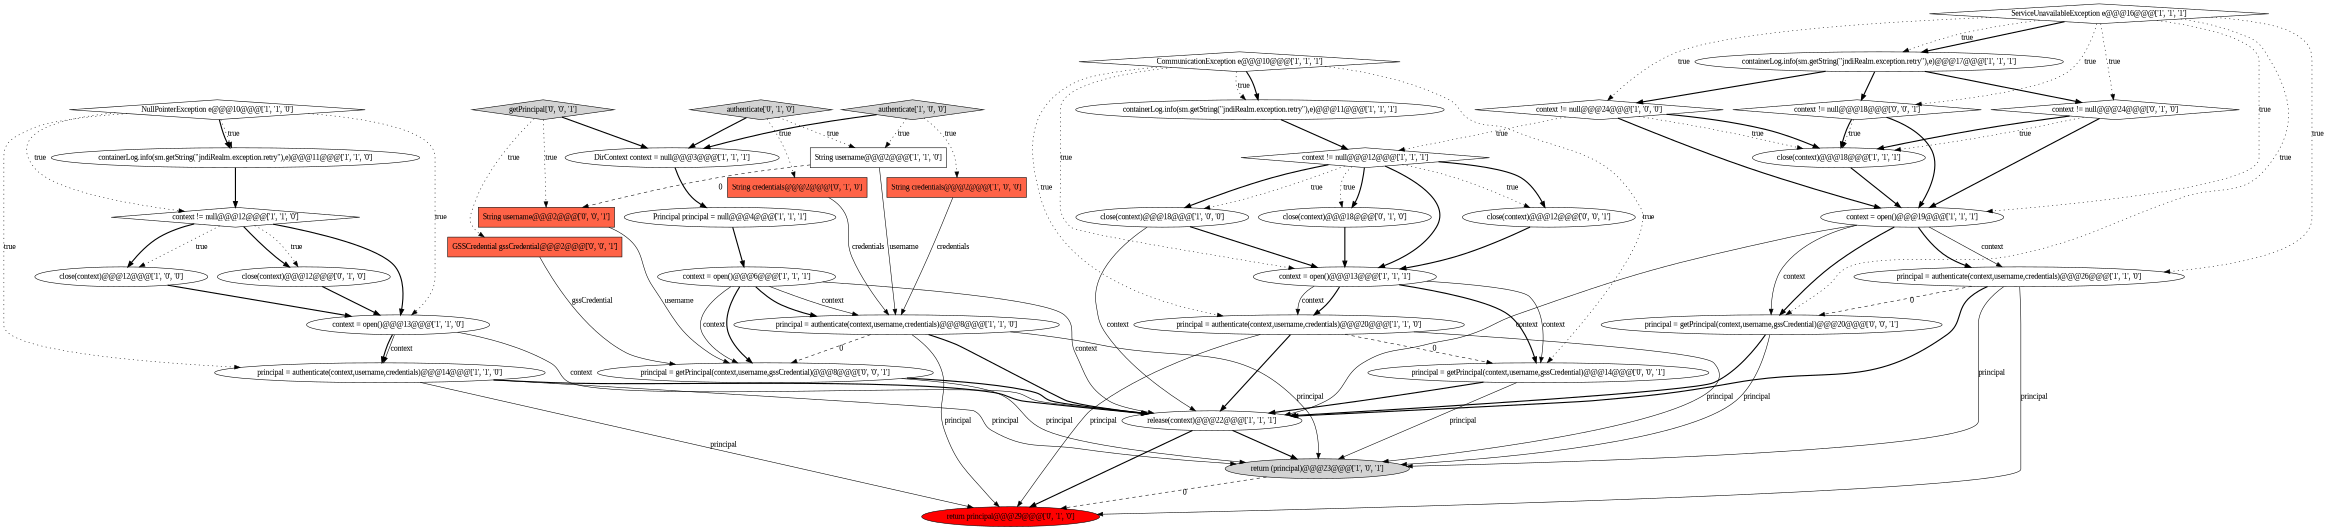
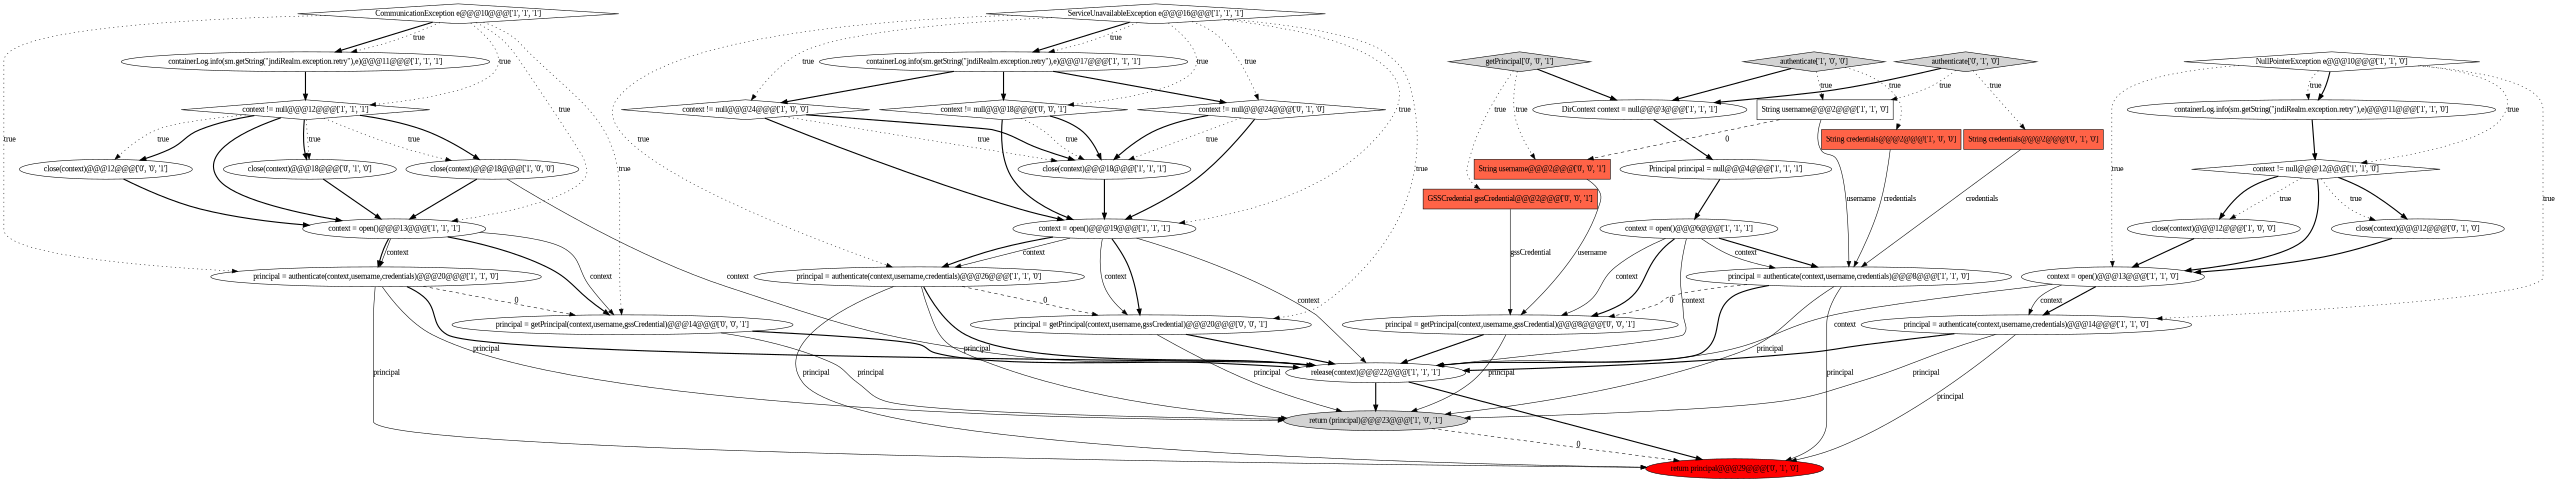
edge "context != null@@@24@@@['1', '0', '0']" -> "context != null@@@12@@@['1', '1', '1']": now "CommunicationException e@@@10@@@['1', '1', '1']" -> "context != null@@@12@@@['1', '1', '1']"
